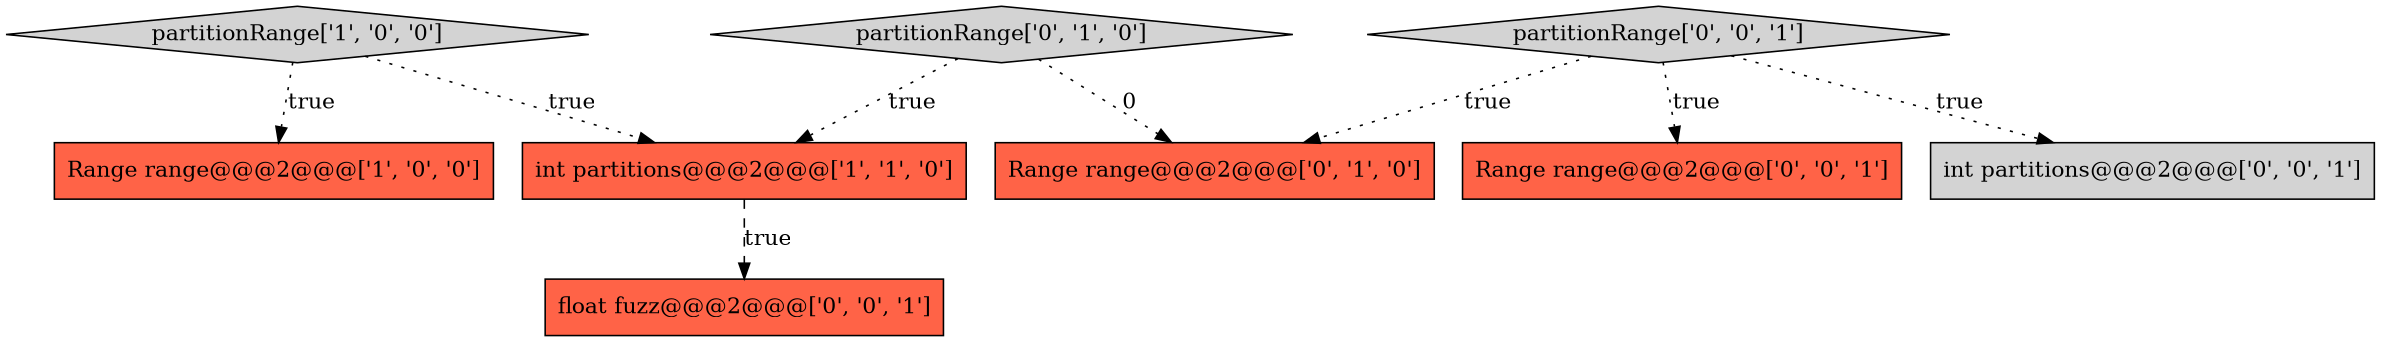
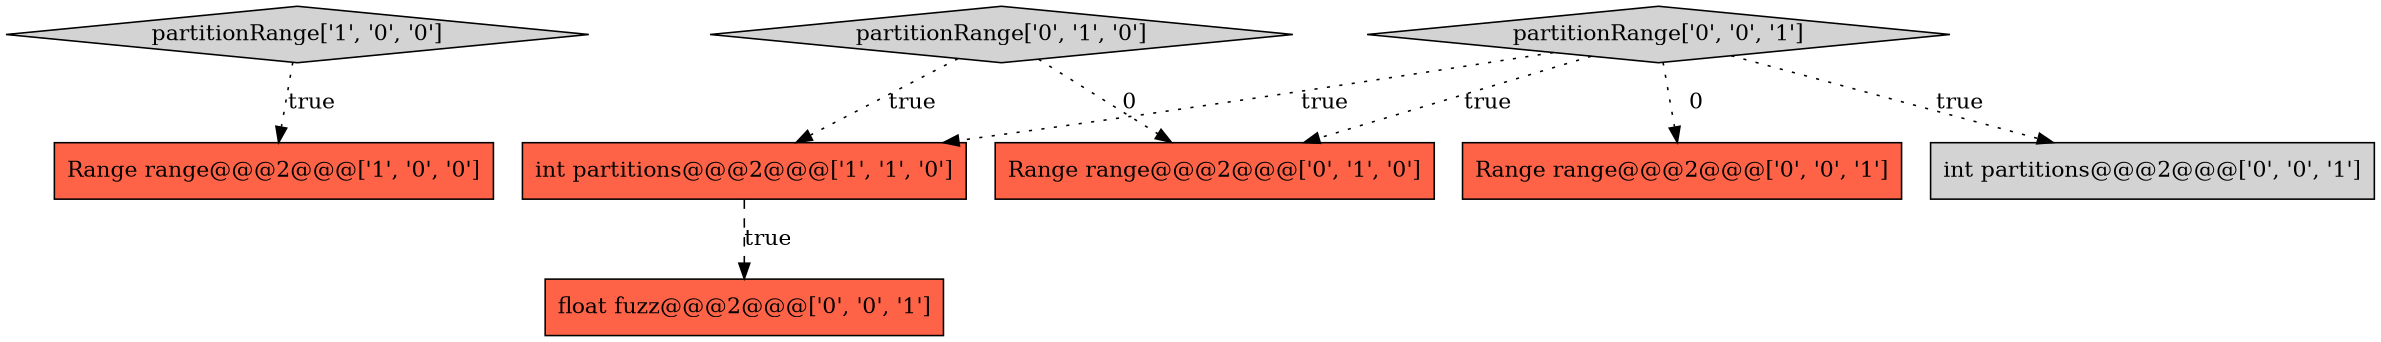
edge "partitionRange['1', '0', '0']" -> "int partitions@@@2@@@['1', '1', '0']": now "partitionRange['0', '0', '1']" -> "int partitions@@@2@@@['1', '1', '0']"
edge "partitionRange['0', '0', '1']" -> "Range range@@@2@@@['0', '0', '1']": label "true" -> "0"
